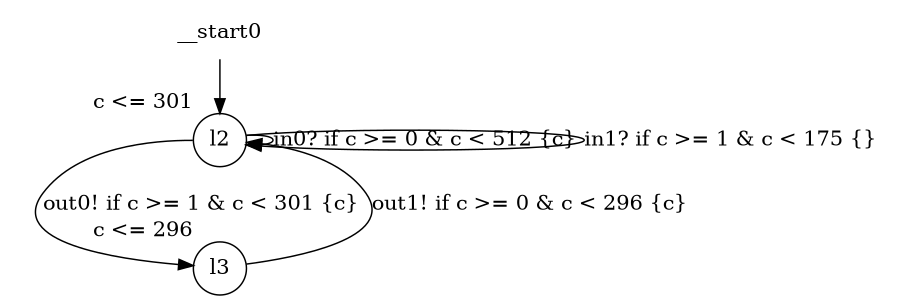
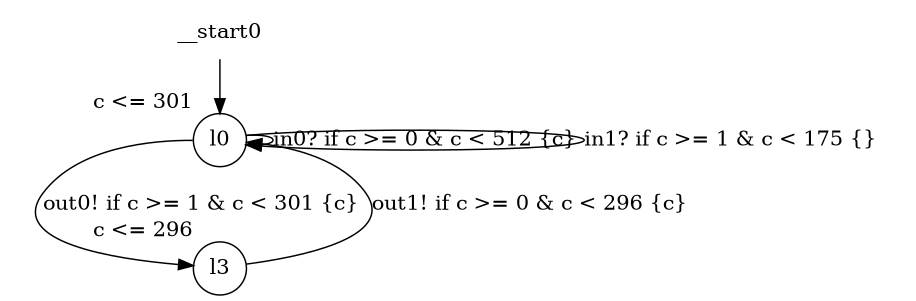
node "l2 c <= 301": label "l2 c <= 301" -> "l0 c <= 301"
